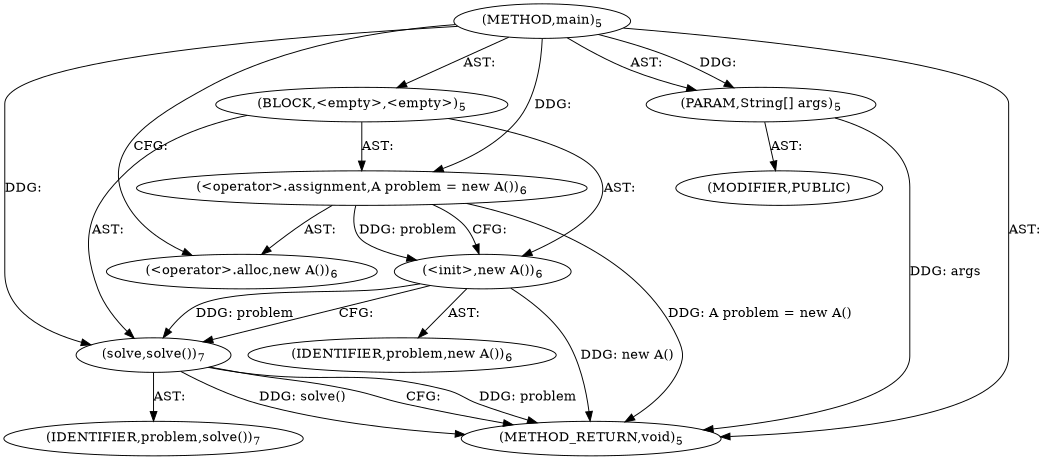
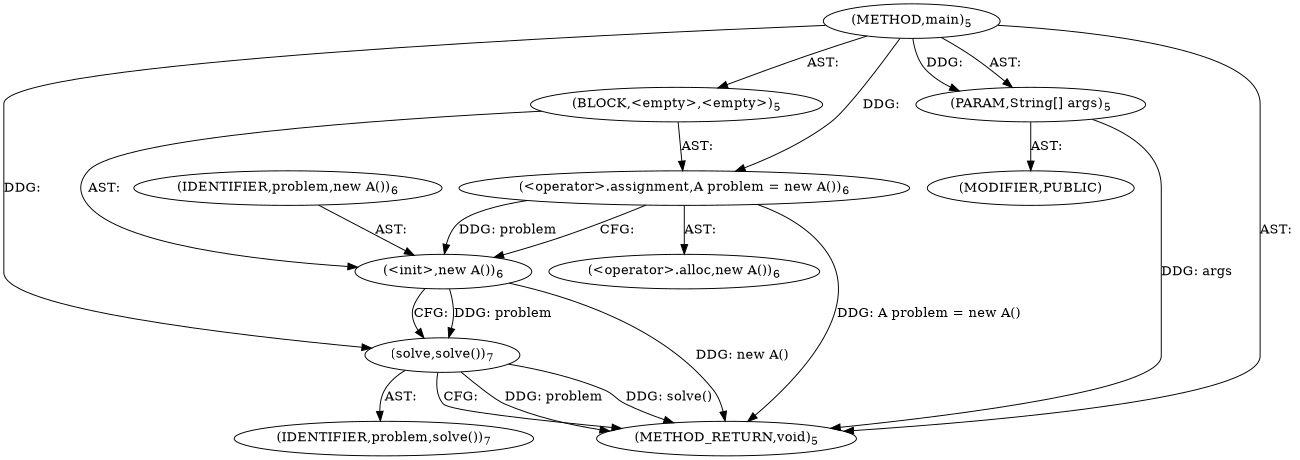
edge "(METHOD,main)" -> "(<operator>.alloc,new A())": removed, label "CFG:"
edge "(BLOCK,<empty>,<empty>)" -> "(solve,solve())": removed, label "AST:"
edge "(<init>,new A())" -> "(IDENTIFIER,problem,new A())": reversed
